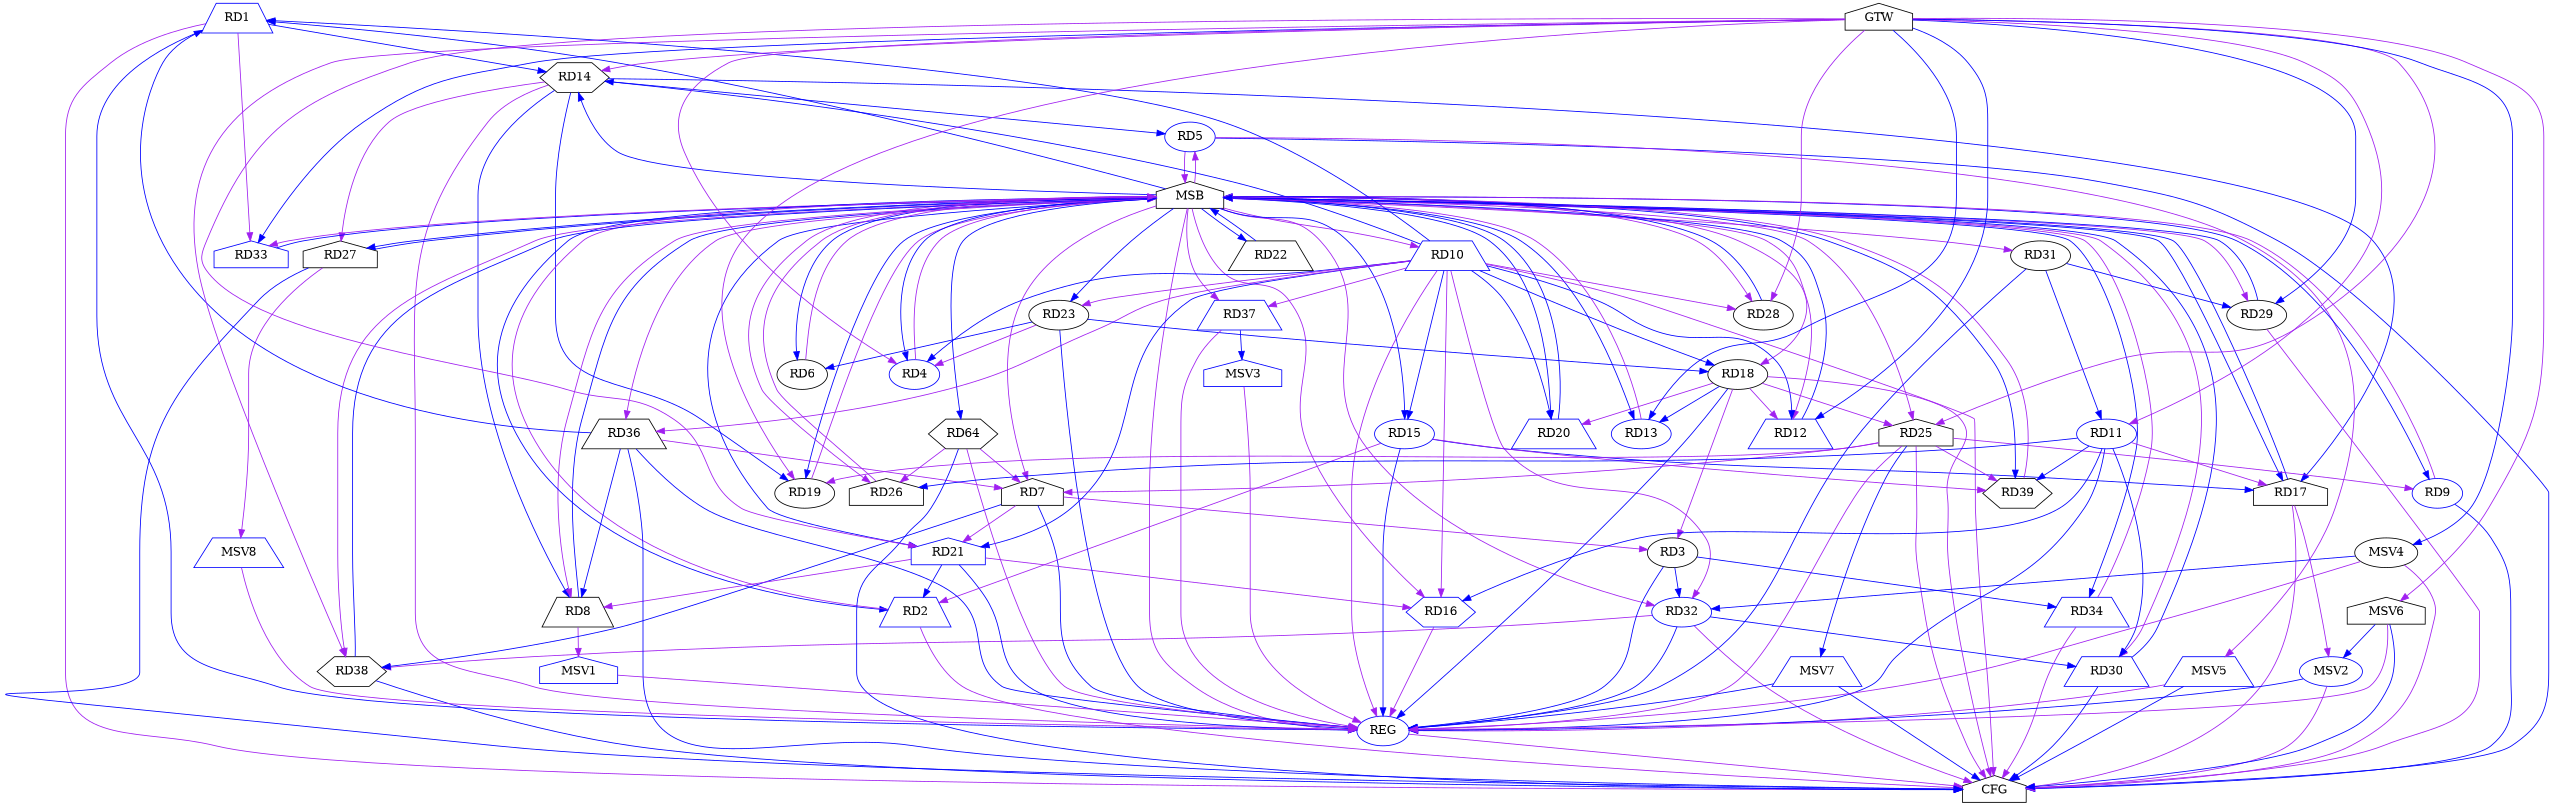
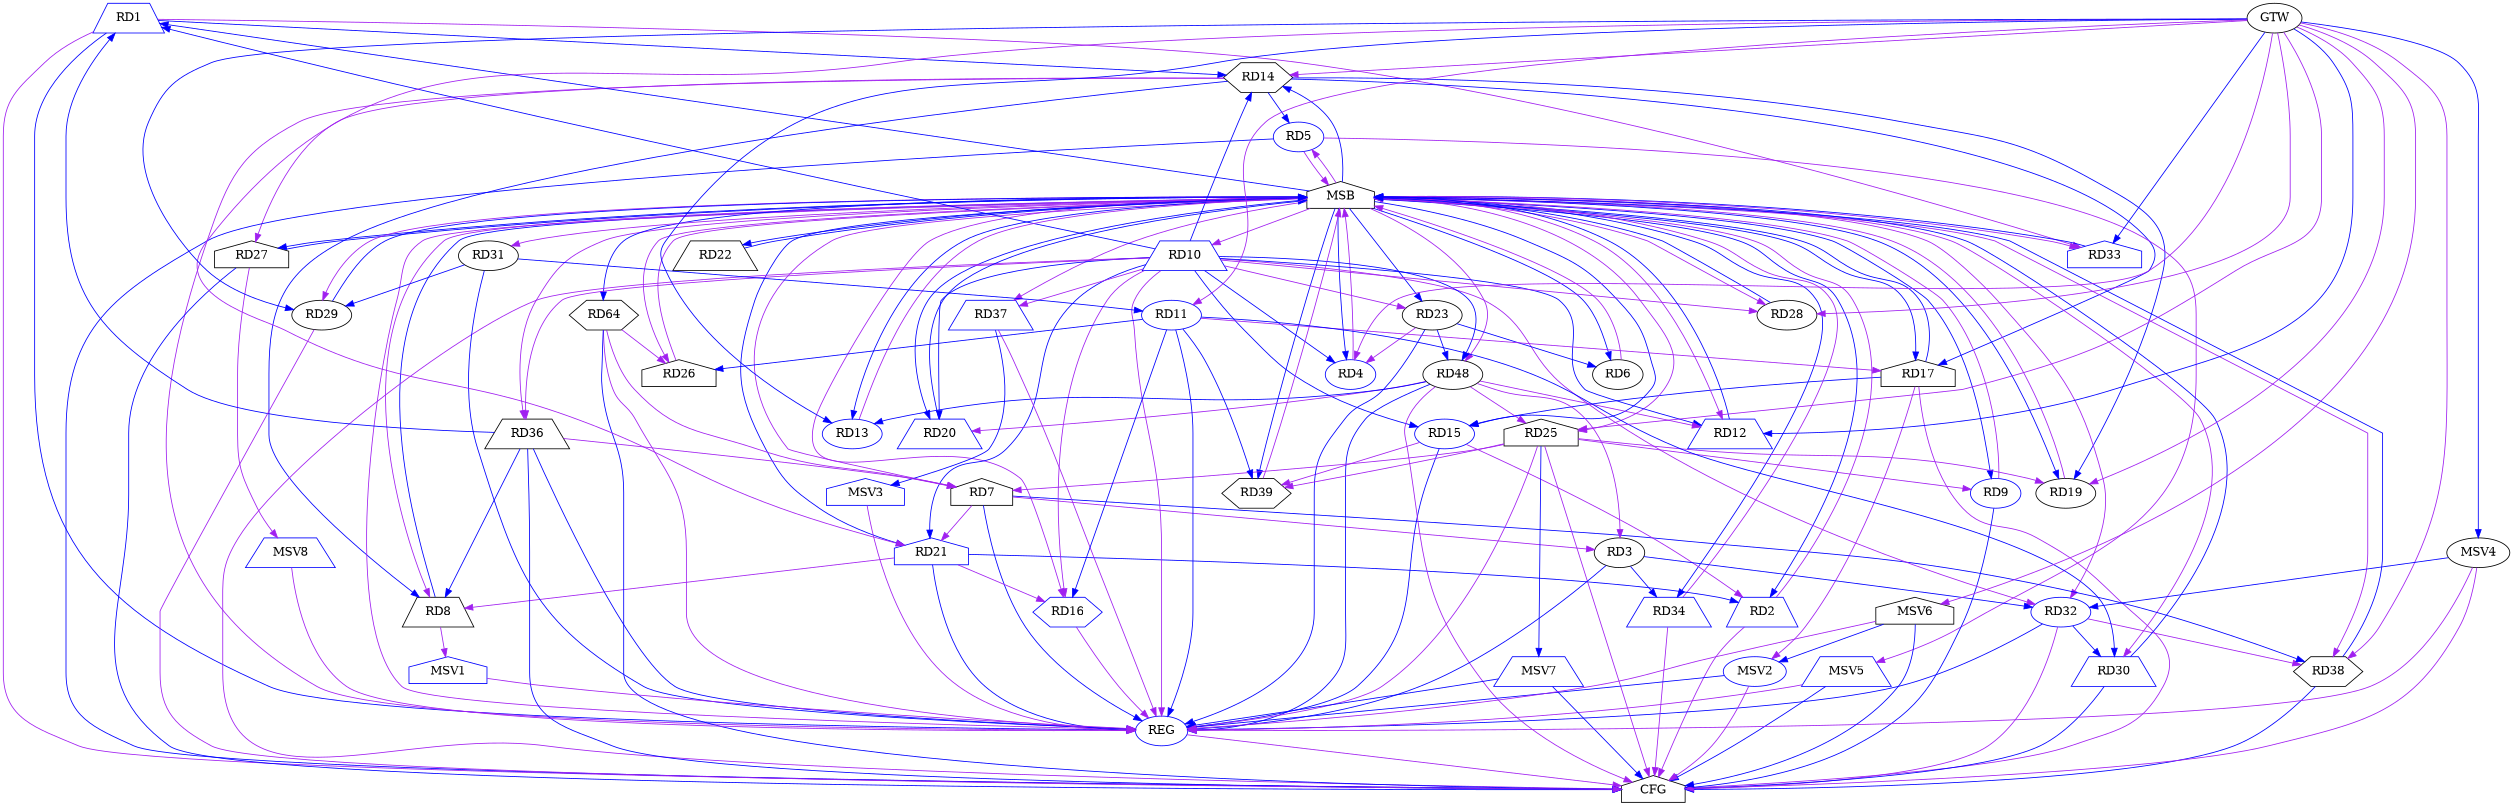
node "GTW": shape house -> ellipse
node "RD18": label "RD18" -> "RD48"
edge "RD15" -> "RD17": reversed
